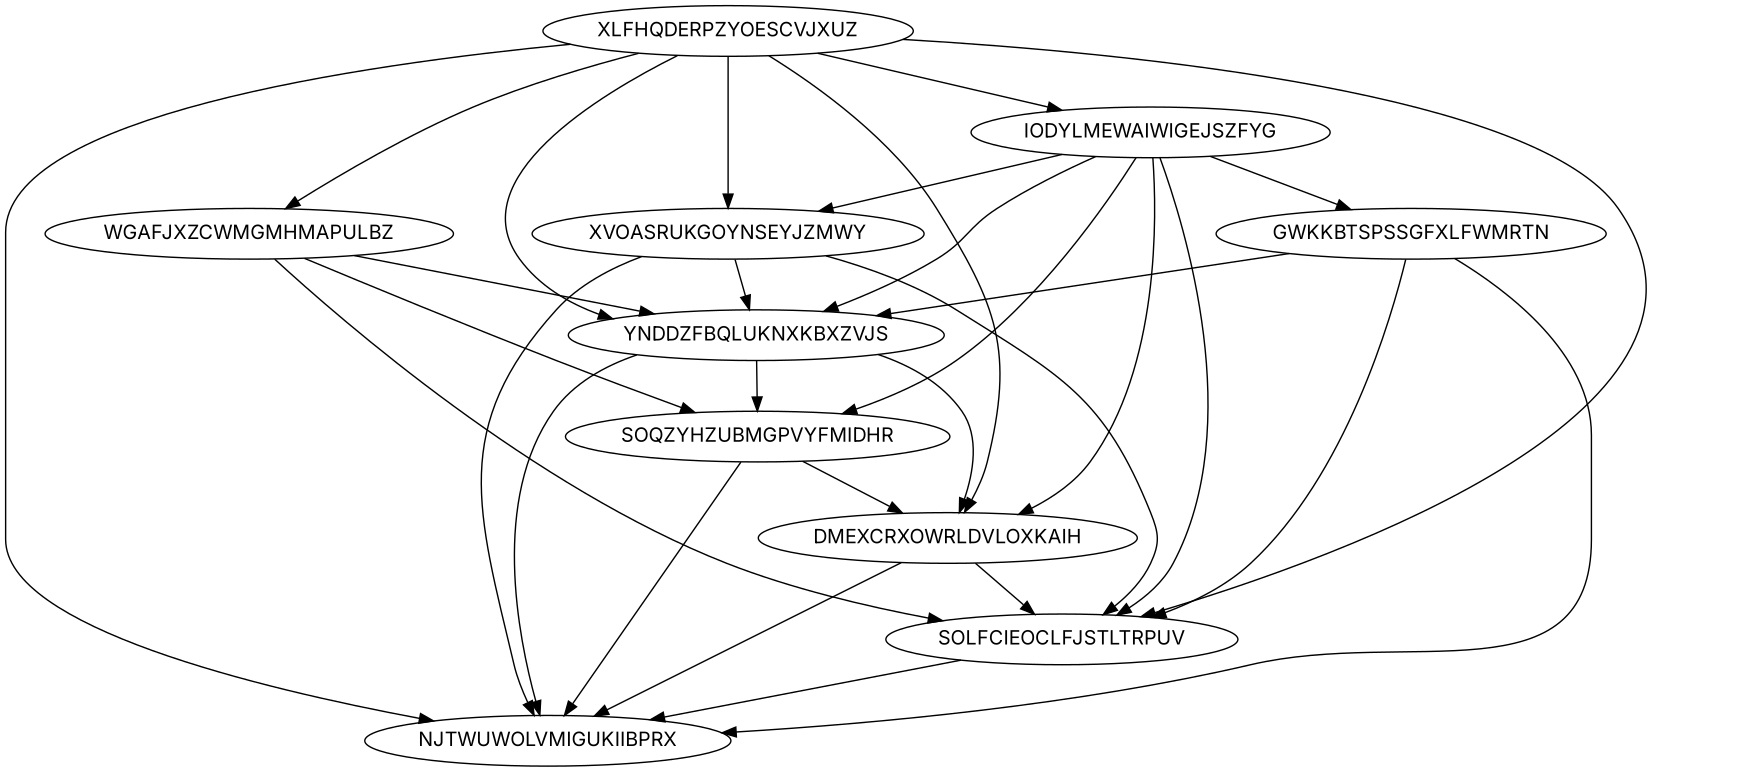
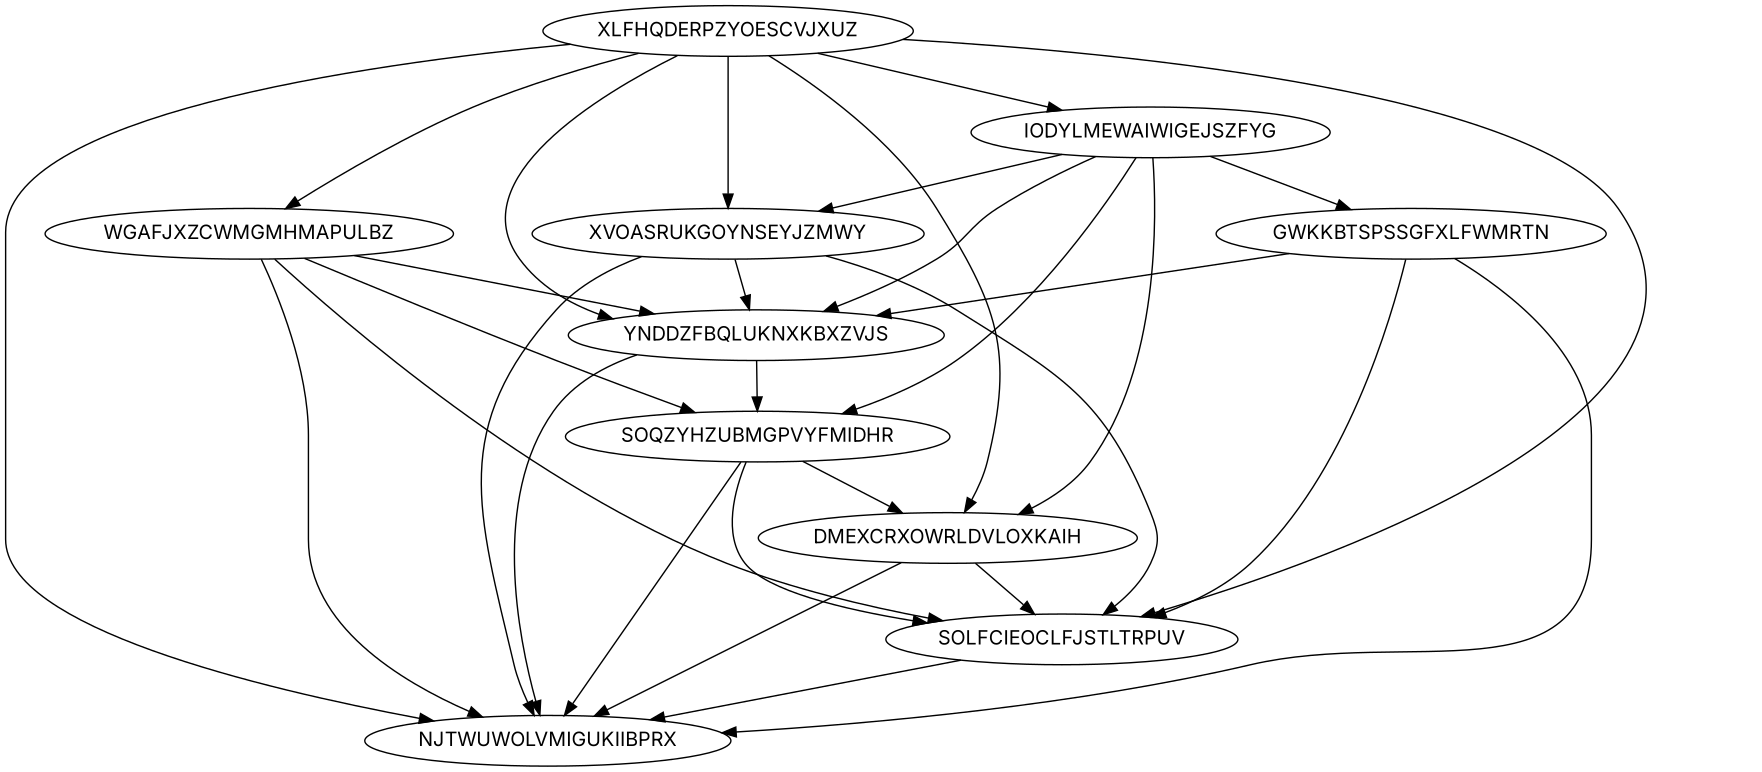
edge "IODYLMEWAIWIGEJSZFYG" -> "SOLFCIEOCLFJSTLTRPUV": now "SOQZYHZUBMGPVYFMIDHR" -> "SOLFCIEOCLFJSTLTRPUV"
edge "YNDDZFBQLUKNXKBXZVJS" -> "DMEXCRXOWRLDVLOXKAIH": removed
edge "WGAFJXZCWMGMHMAPULBZ" -> "NJTWUWOLVMIGUKIIBPRX": added
